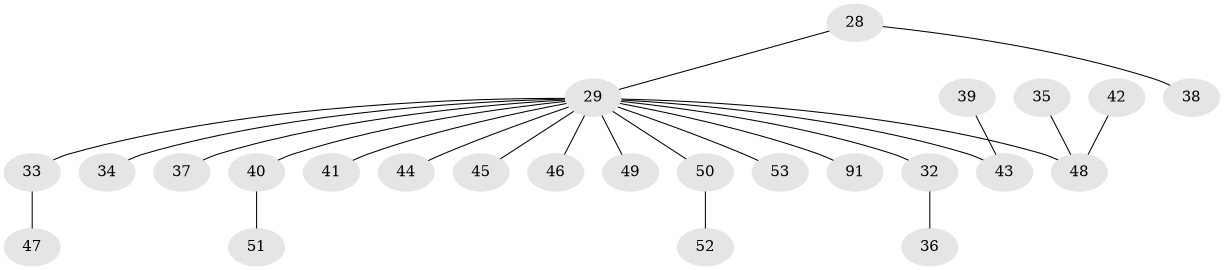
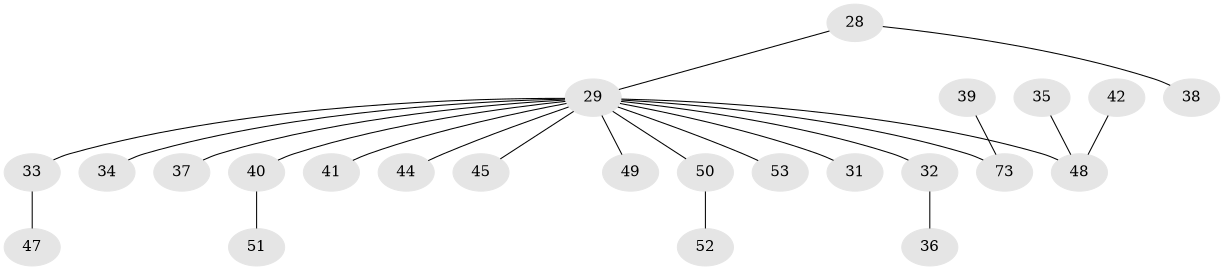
node "46": removed
node "91": label "91" -> "31"
node "43": label "43" -> "73"
